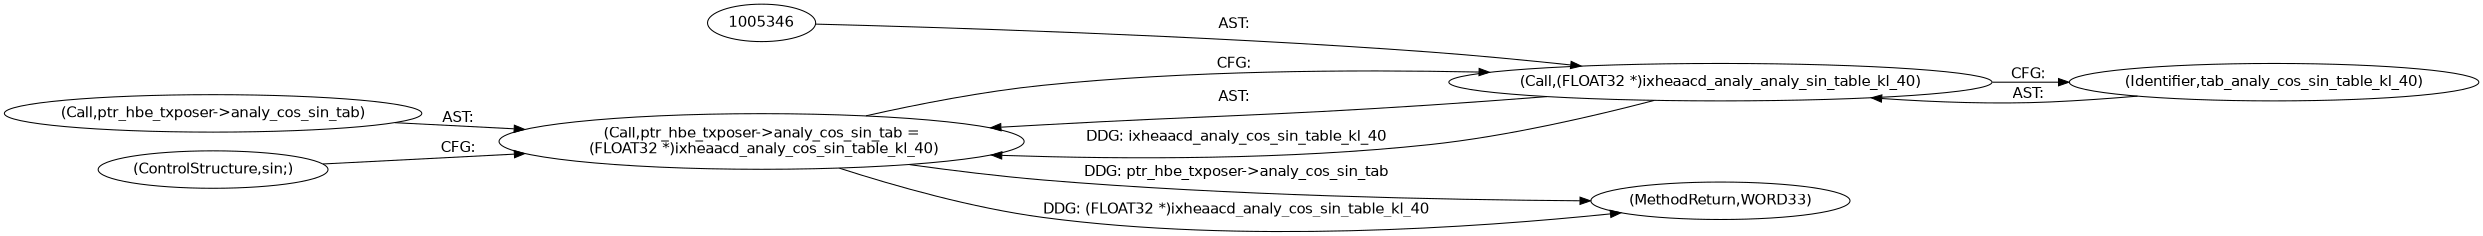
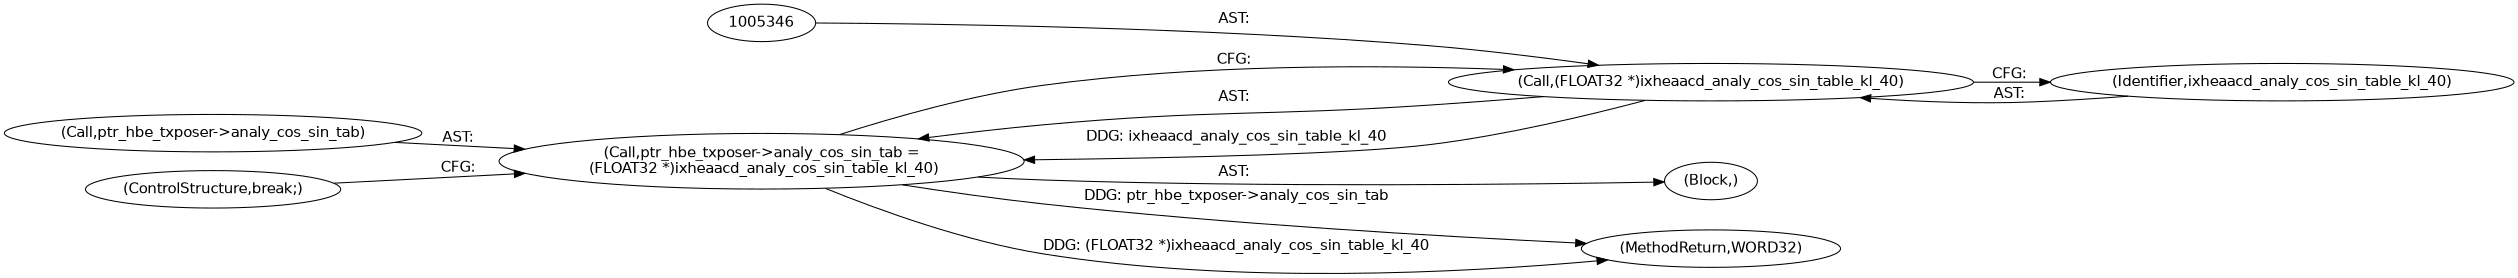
node "(Call,(FLOAT32 *)ixheaacd_analy_analy_sin_table_kl_40)": label "(Call,(FLOAT32 *)ixheaacd_analy_analy_sin_table_kl_40)" -> "(Call,(FLOAT32 *)ixheaacd_analy_cos_sin_table_kl_40)"
node "(Identifier,tab_analy_cos_sin_table_kl_40)": label "(Identifier,tab_analy_cos_sin_table_kl_40)" -> "(Identifier,ixheaacd_analy_cos_sin_table_kl_40)"
node "(ControlStructure,sin;)": label "(ControlStructure,sin;)" -> "(ControlStructure,break;)"
node "(Block,)": added
node "(MethodReturn,WORD33)": label "(MethodReturn,WORD33)" -> "(MethodReturn,WORD32)"
